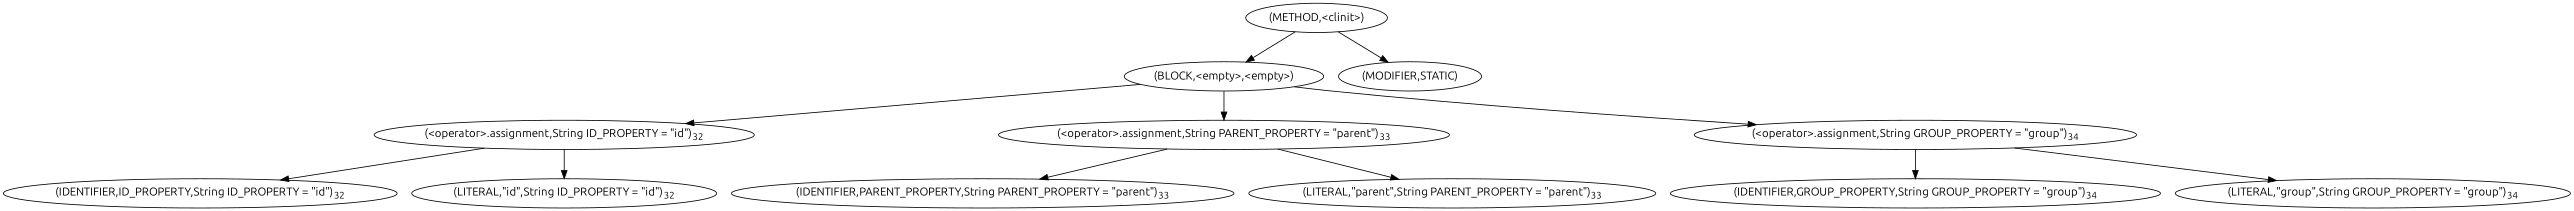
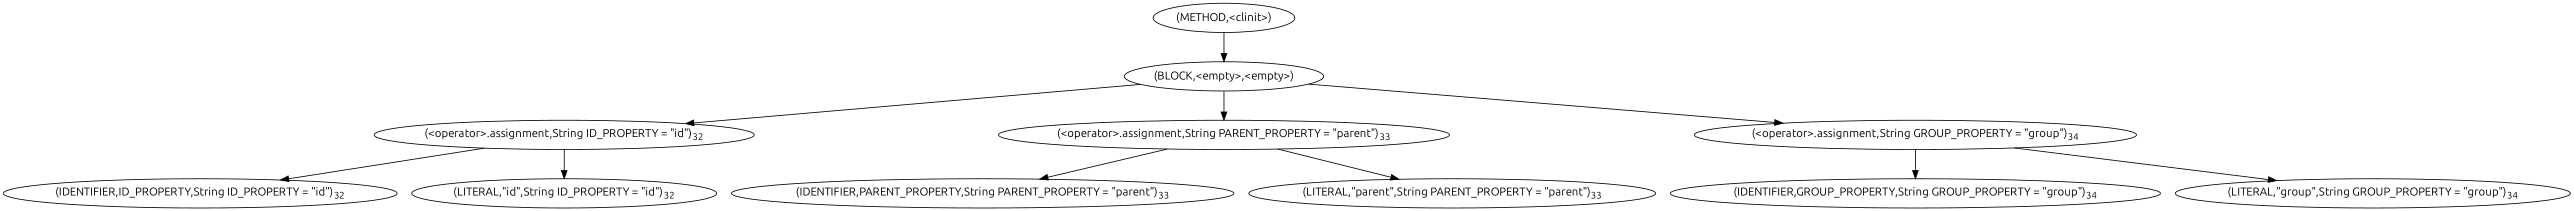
node "(MODIFIER,STATIC)": removed
